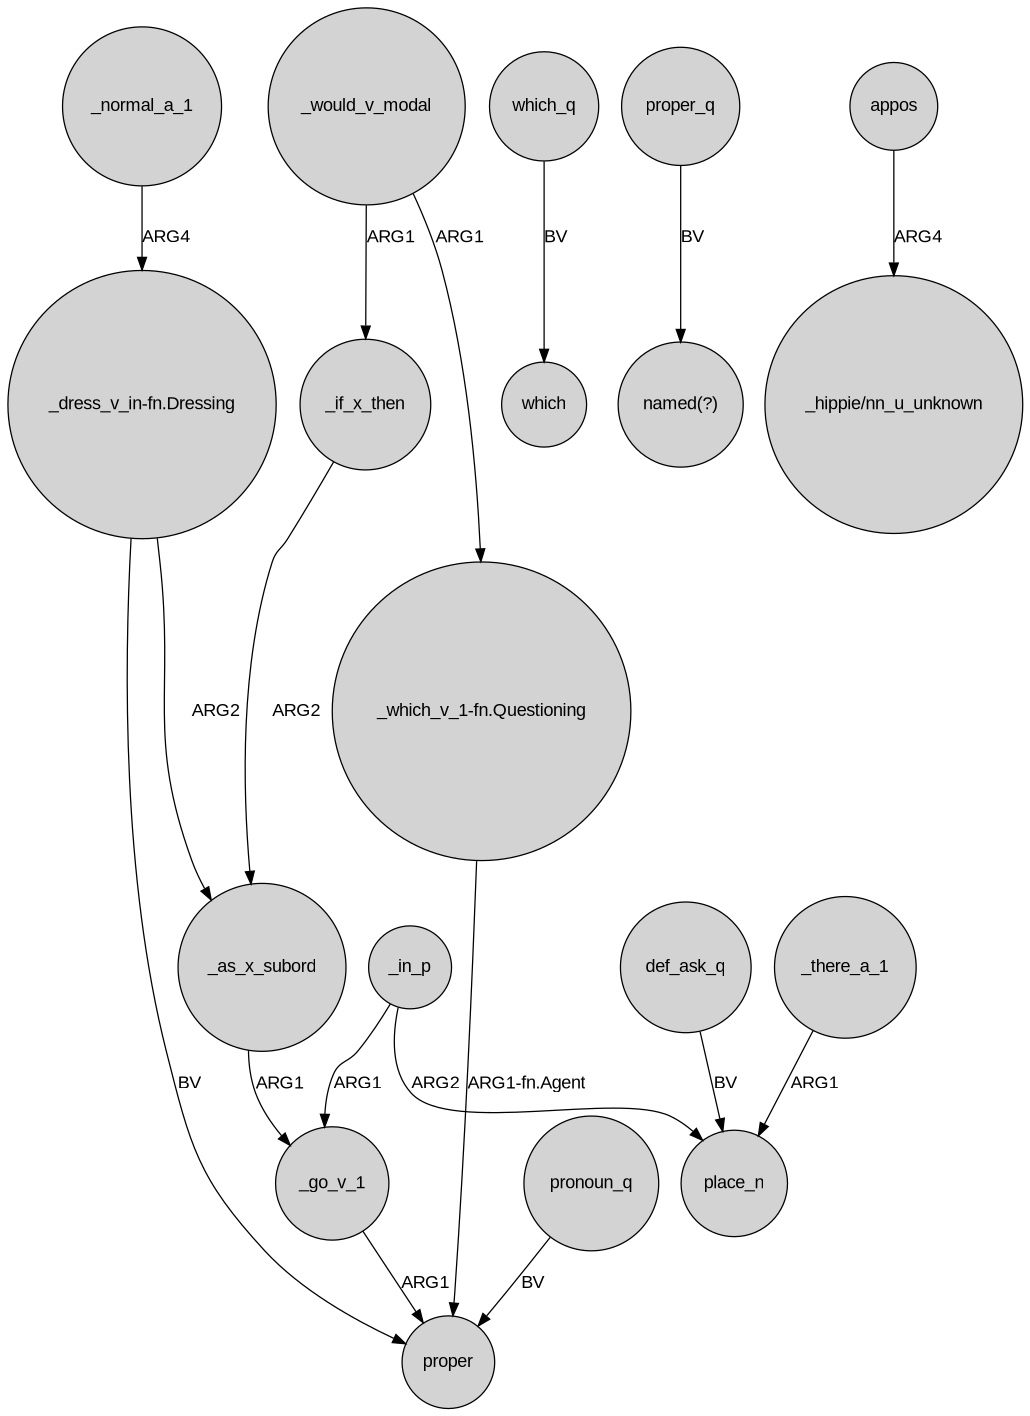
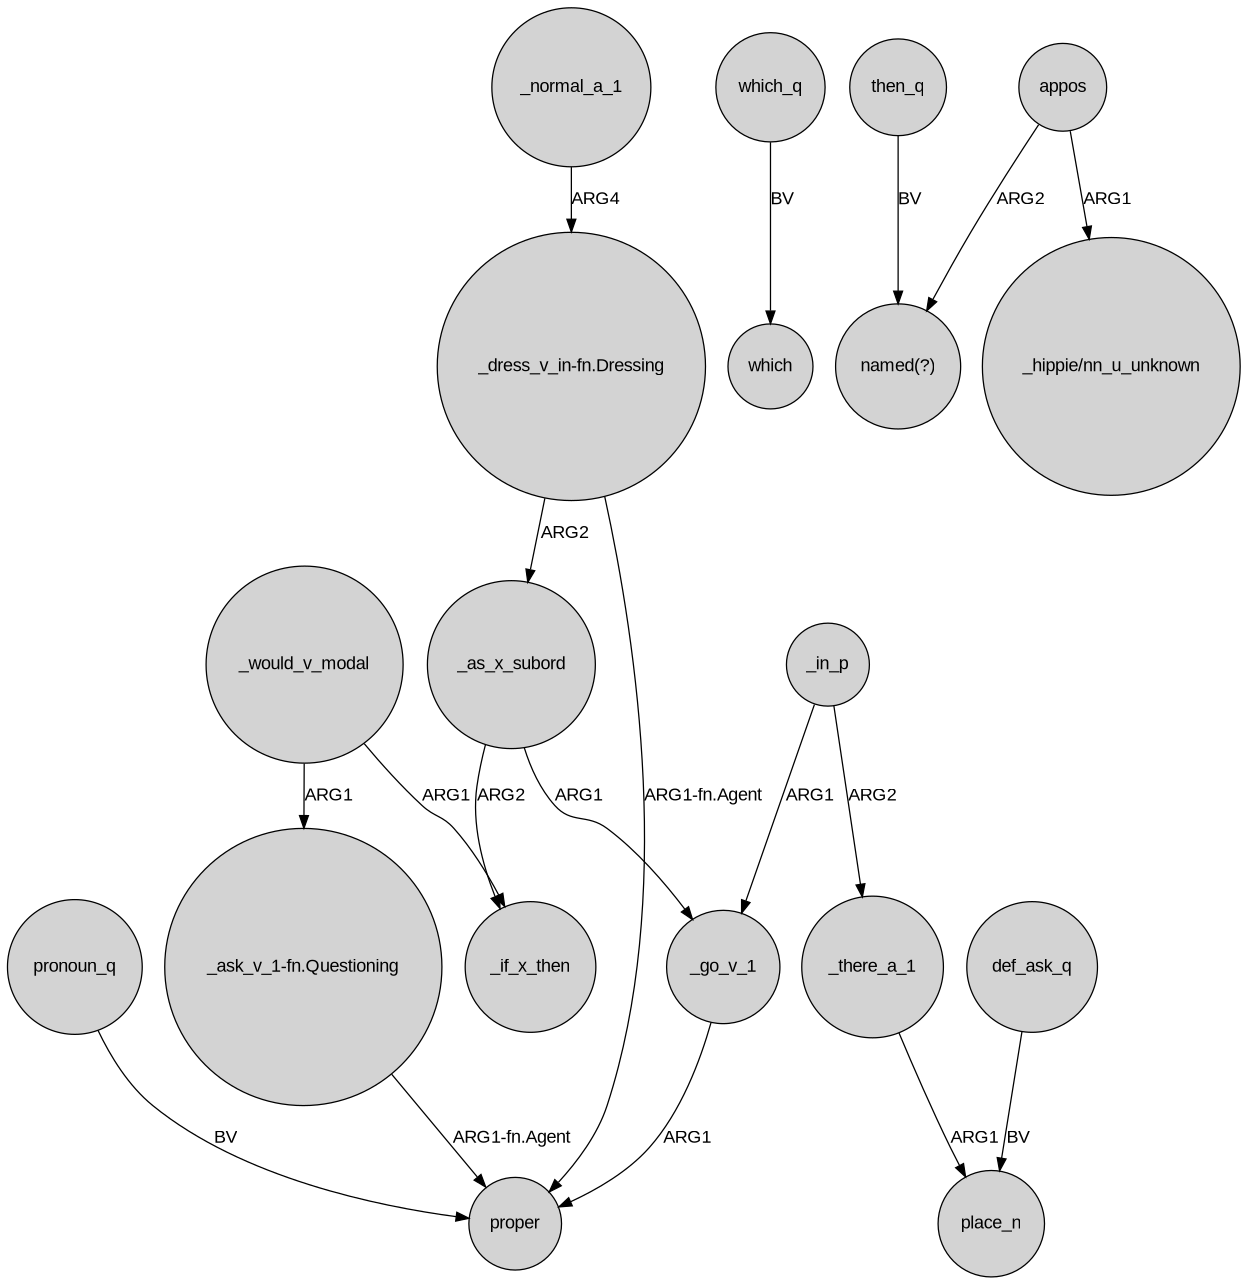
node "proper_q": label "proper_q" -> "then_q"
edge "appos" -> "named(?)": added, label "ARG2"
edge "appos" -> "_hippie/nn_u_unknown": label "ARG4" -> "ARG1"
edge "_if_x_then" -> "_as_x_subord": reversed
node "_which_v_1-fn.Questioning": label "_which_v_1-fn.Questioning" -> "_ask_v_1-fn.Questioning"
edge "_dress_v_in-fn.Dressing" -> "proper": label "BV" -> "ARG1-fn.Agent"
edge "_in_p" -> "place_n": now "_in_p" -> "_there_a_1"
